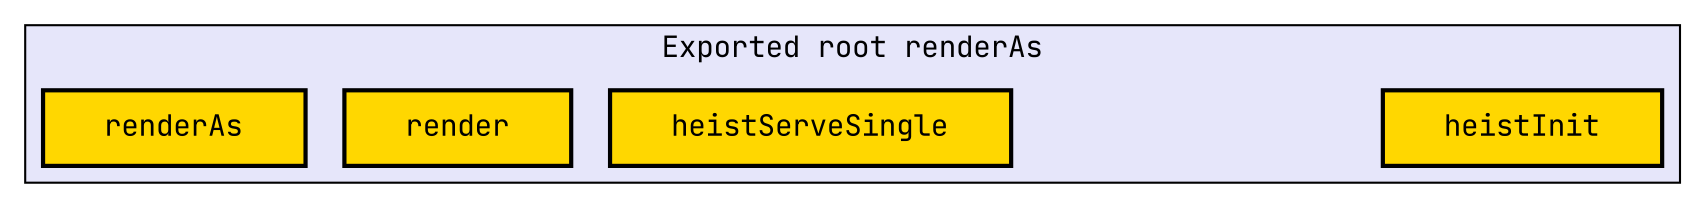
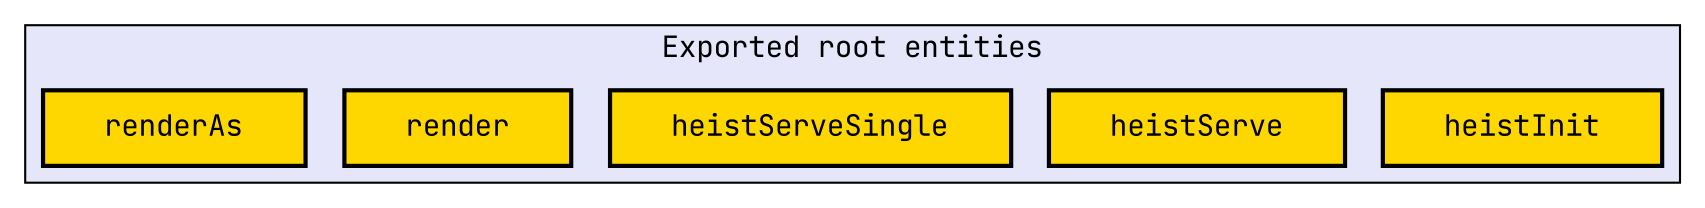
cluster "Exported root renderAs": label "Exported root renderAs" -> "Exported root entities"
node "heistServe": added
